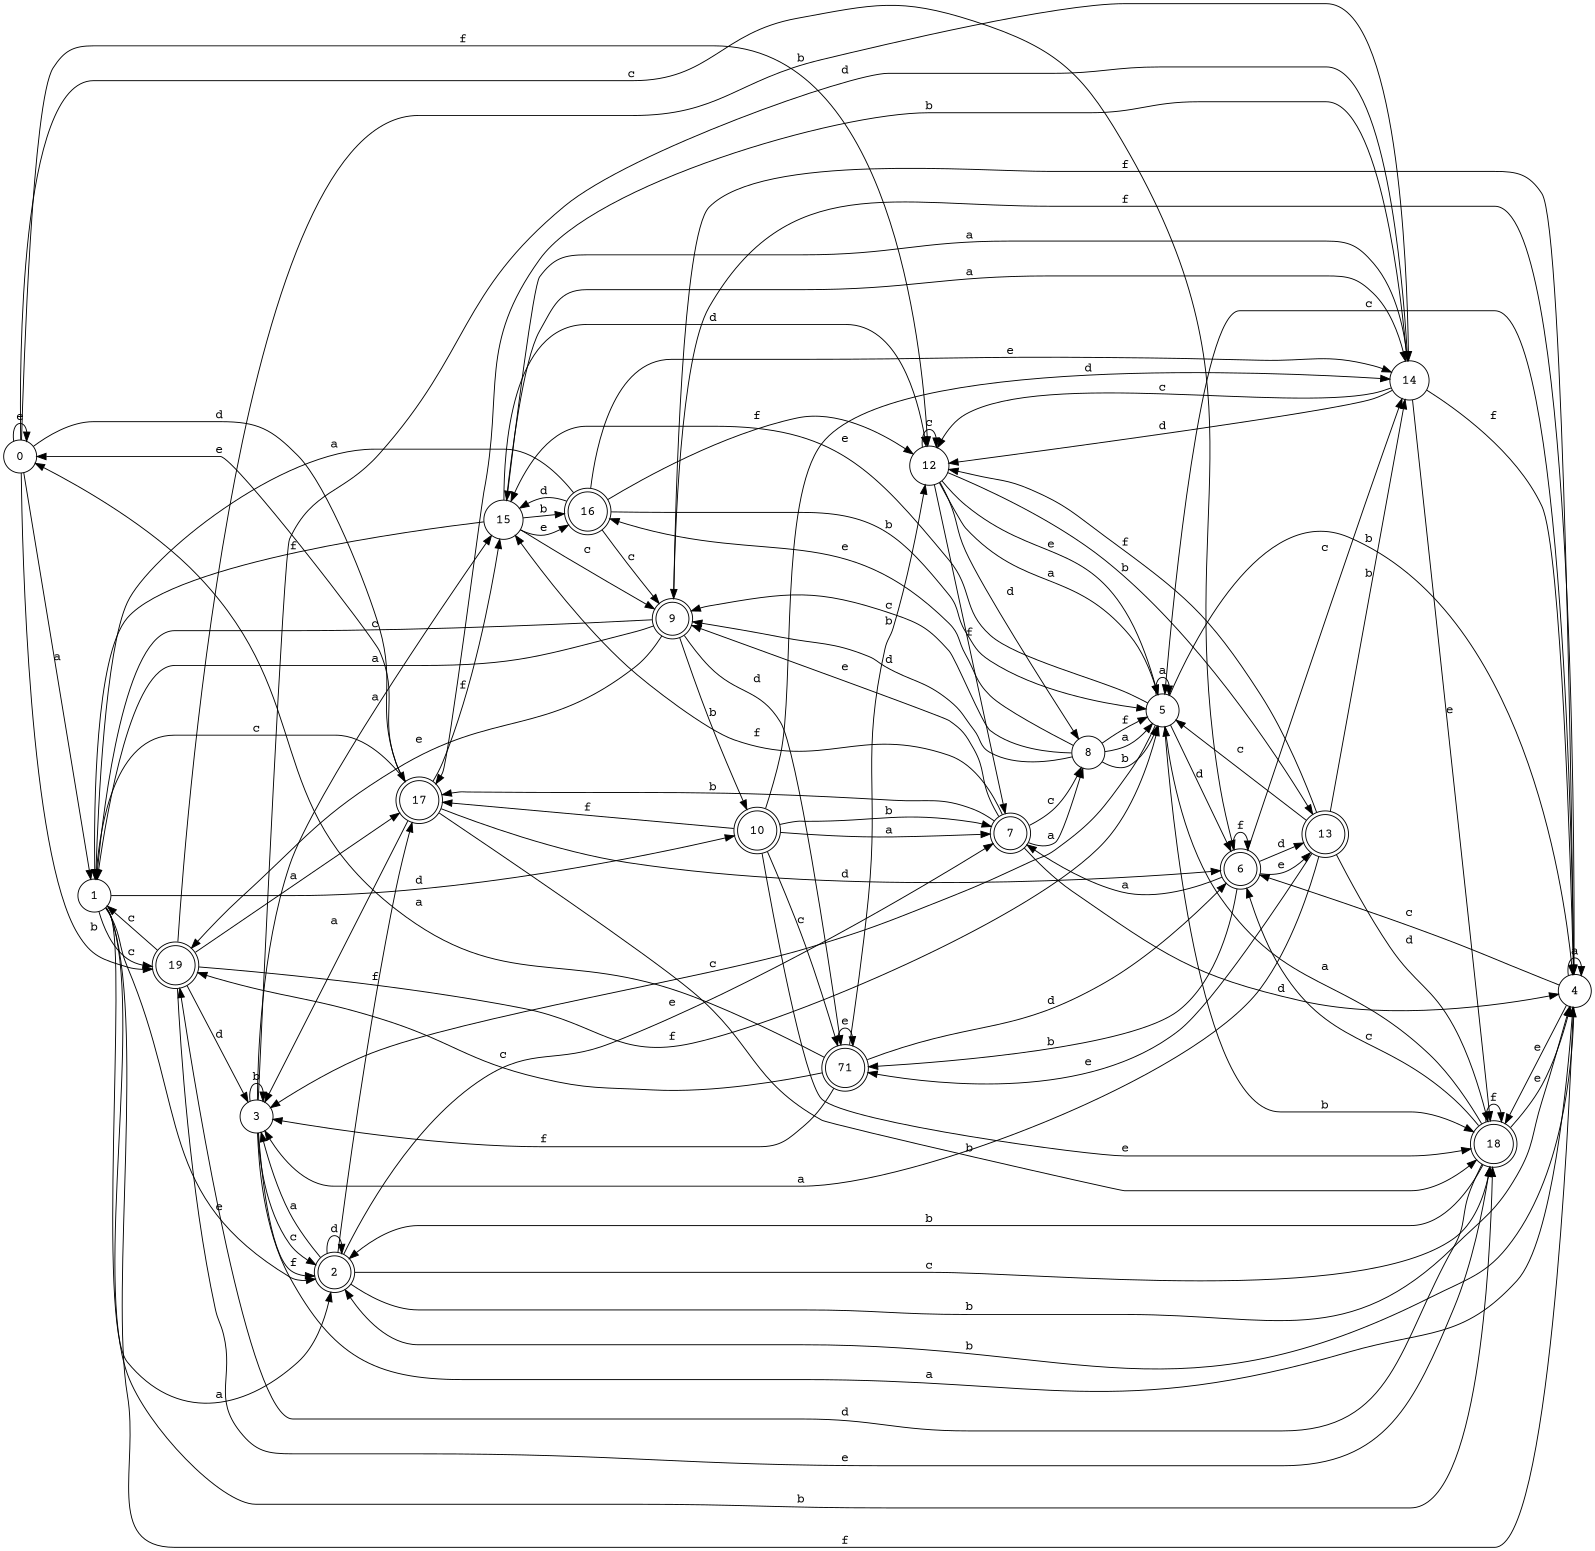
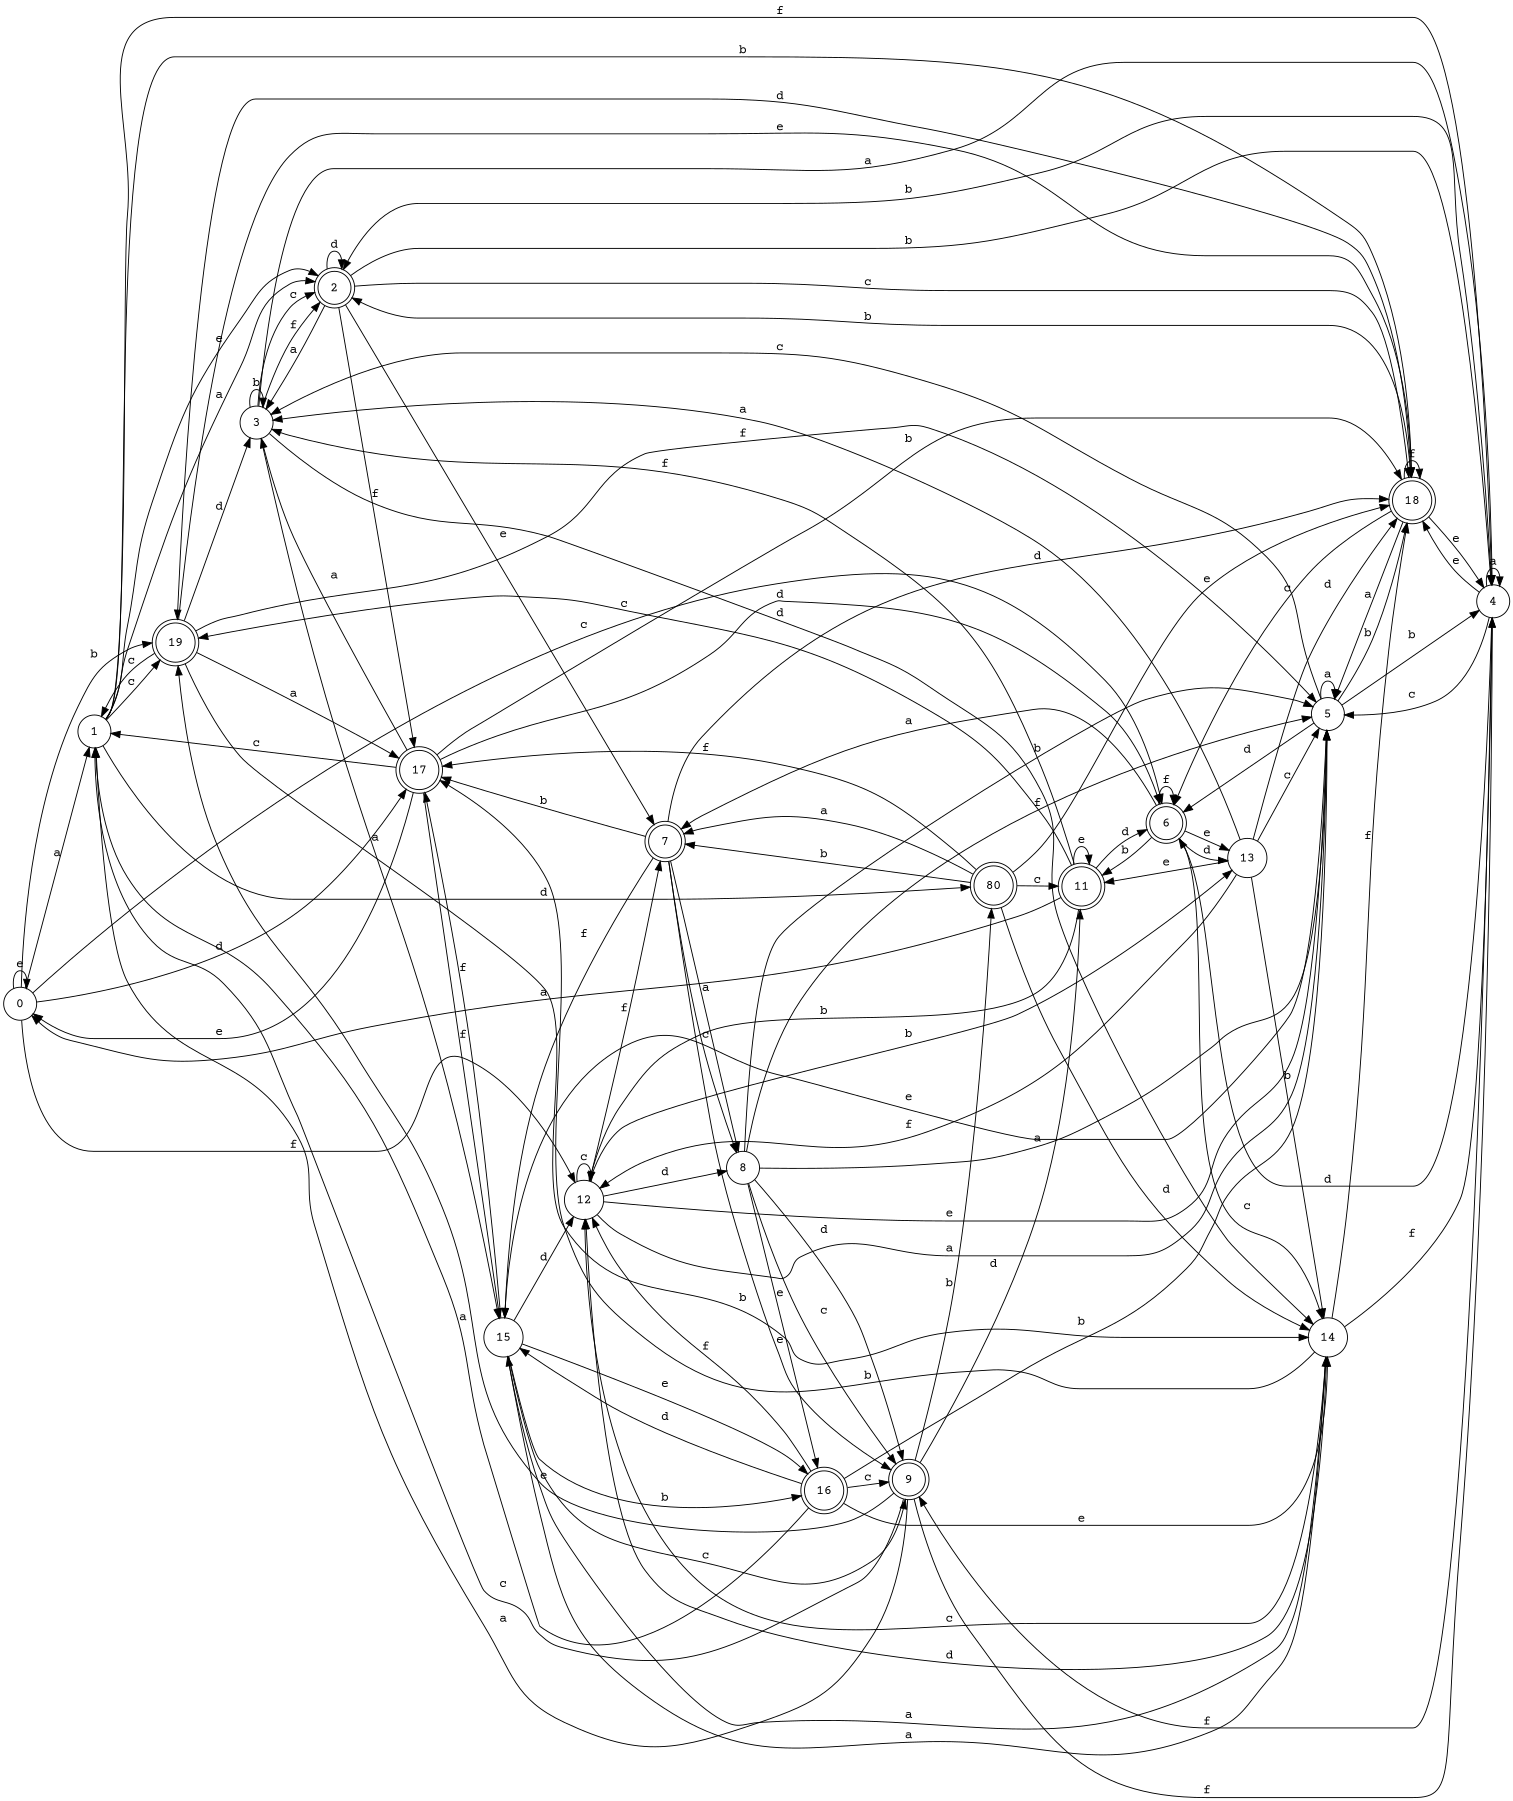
edge "15" -> "1": now "15" -> "17"
edge "14" -> "18": label "e" -> "f"
node "10": label "10" -> "80"
node "13": shape doublecircle -> circle
edge "4" -> "6": label "c" -> "d"
edge "7" -> "4": now "7" -> "18"
node "71": label "71" -> "11"
